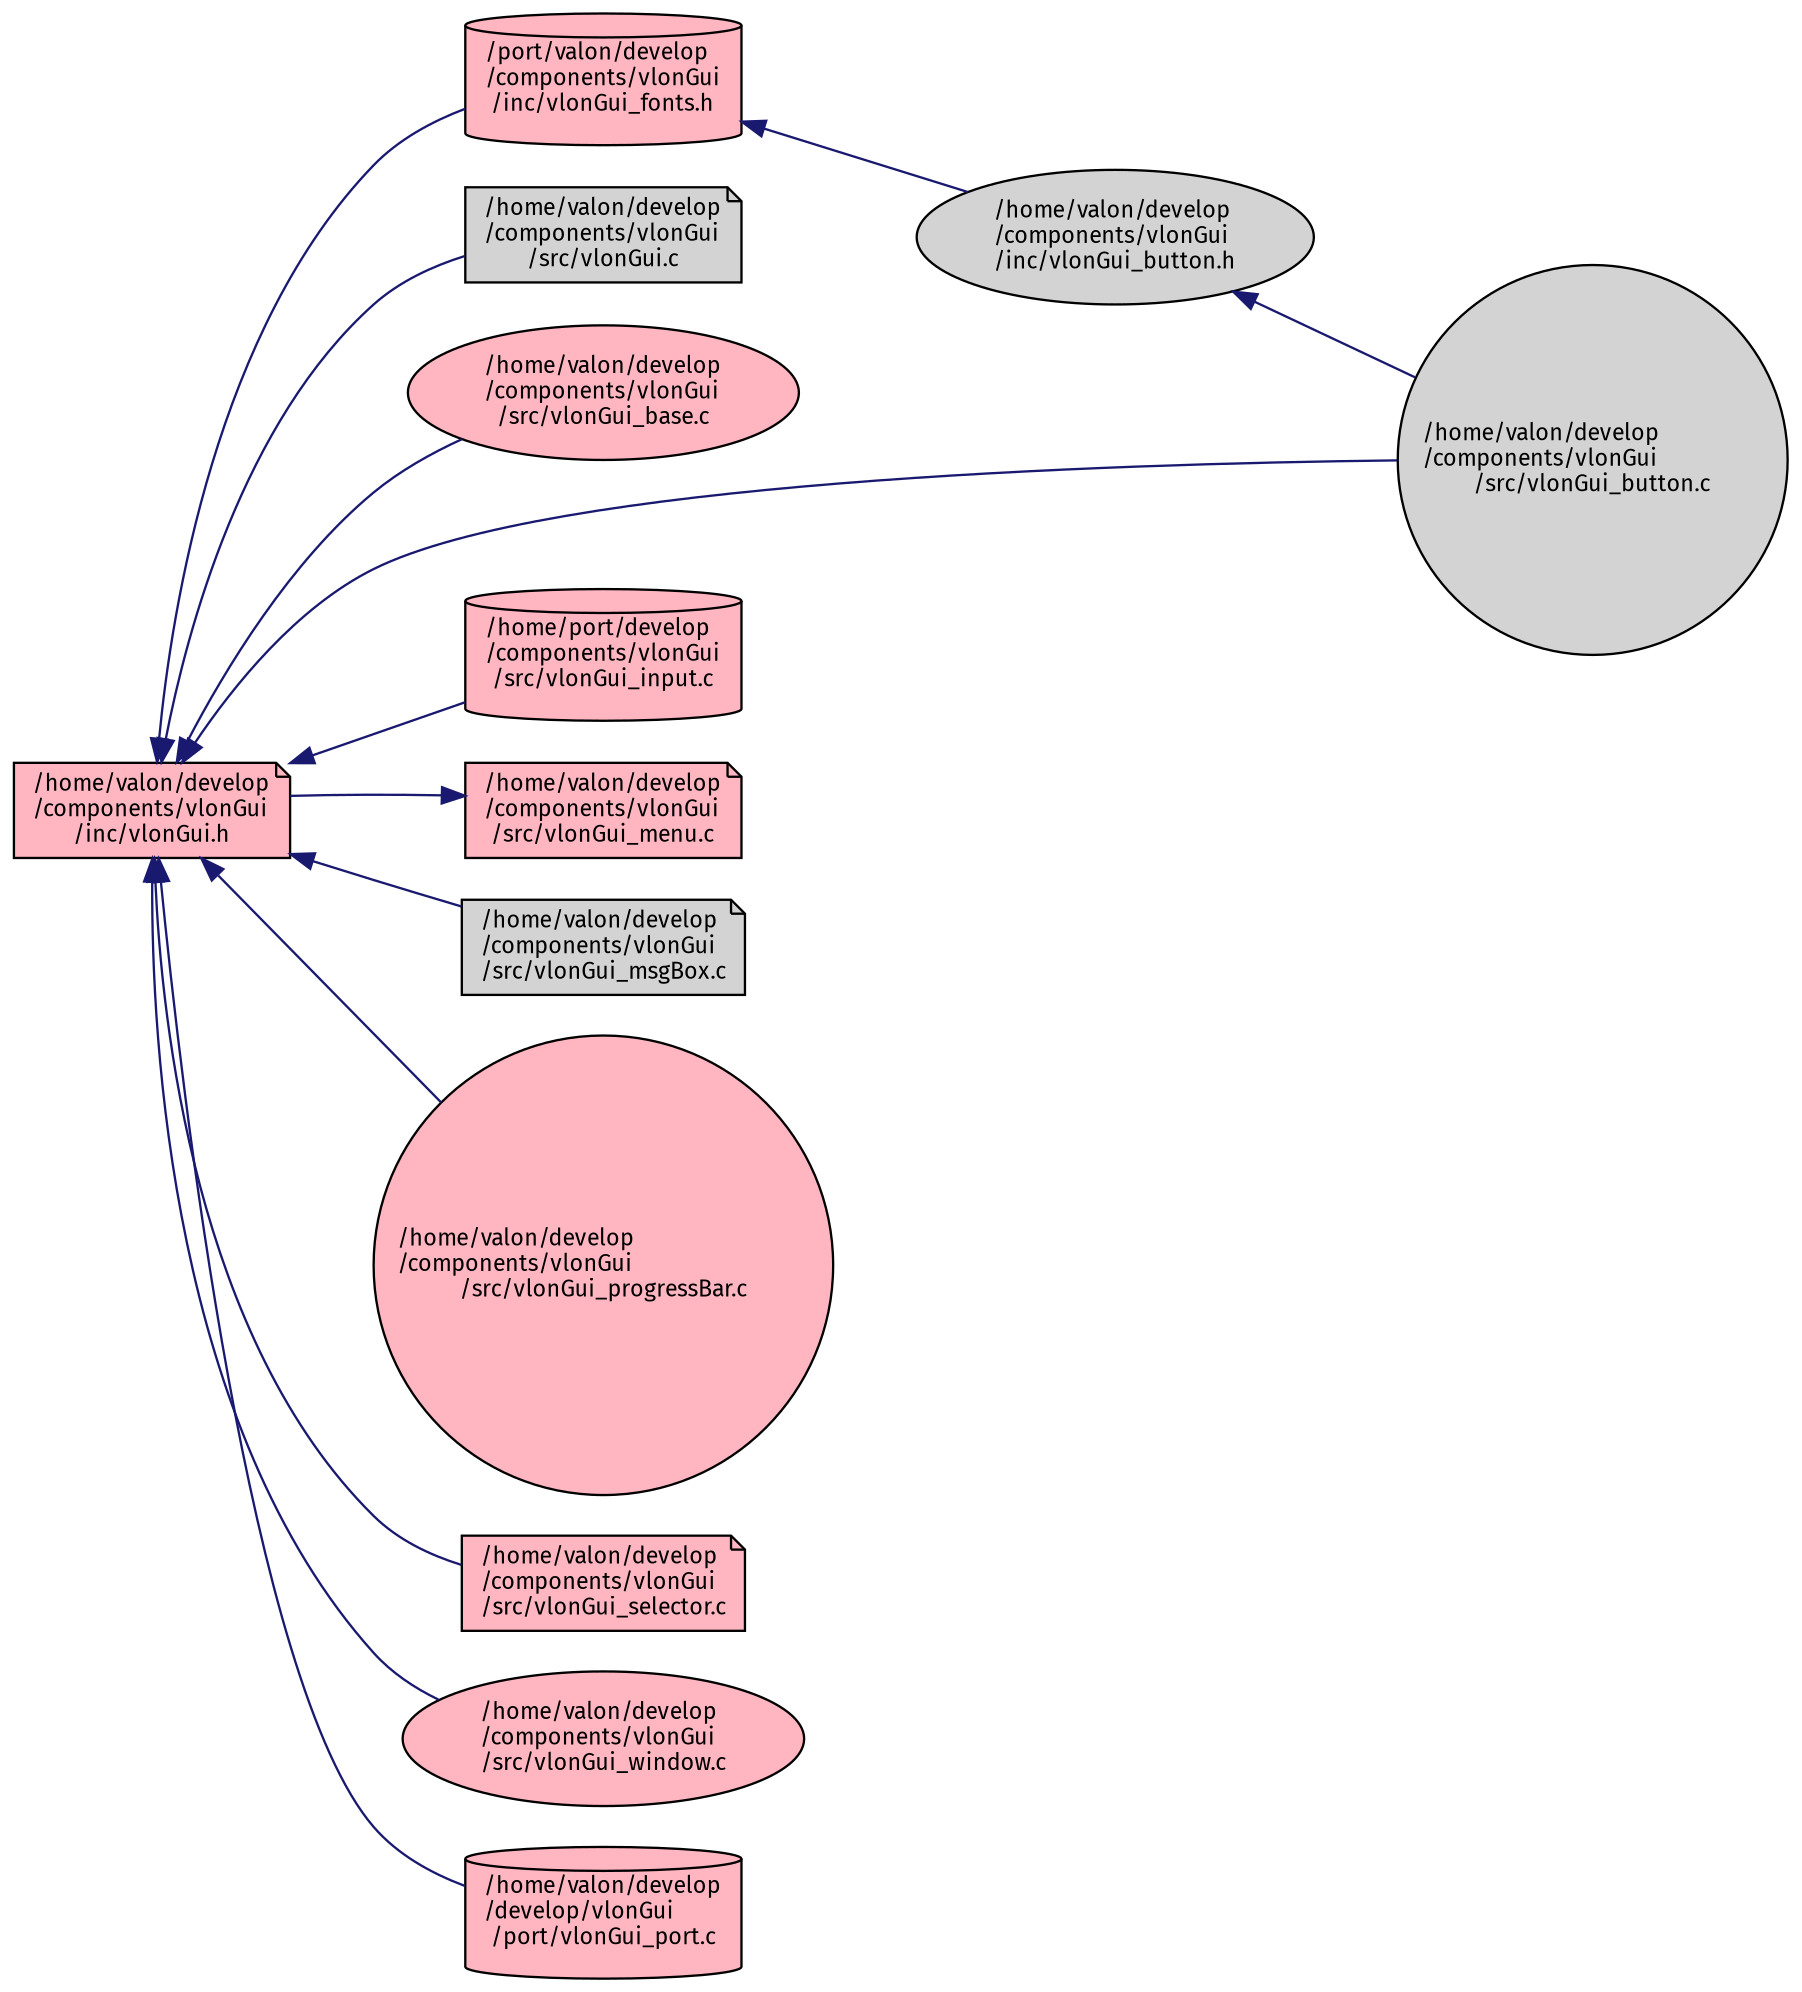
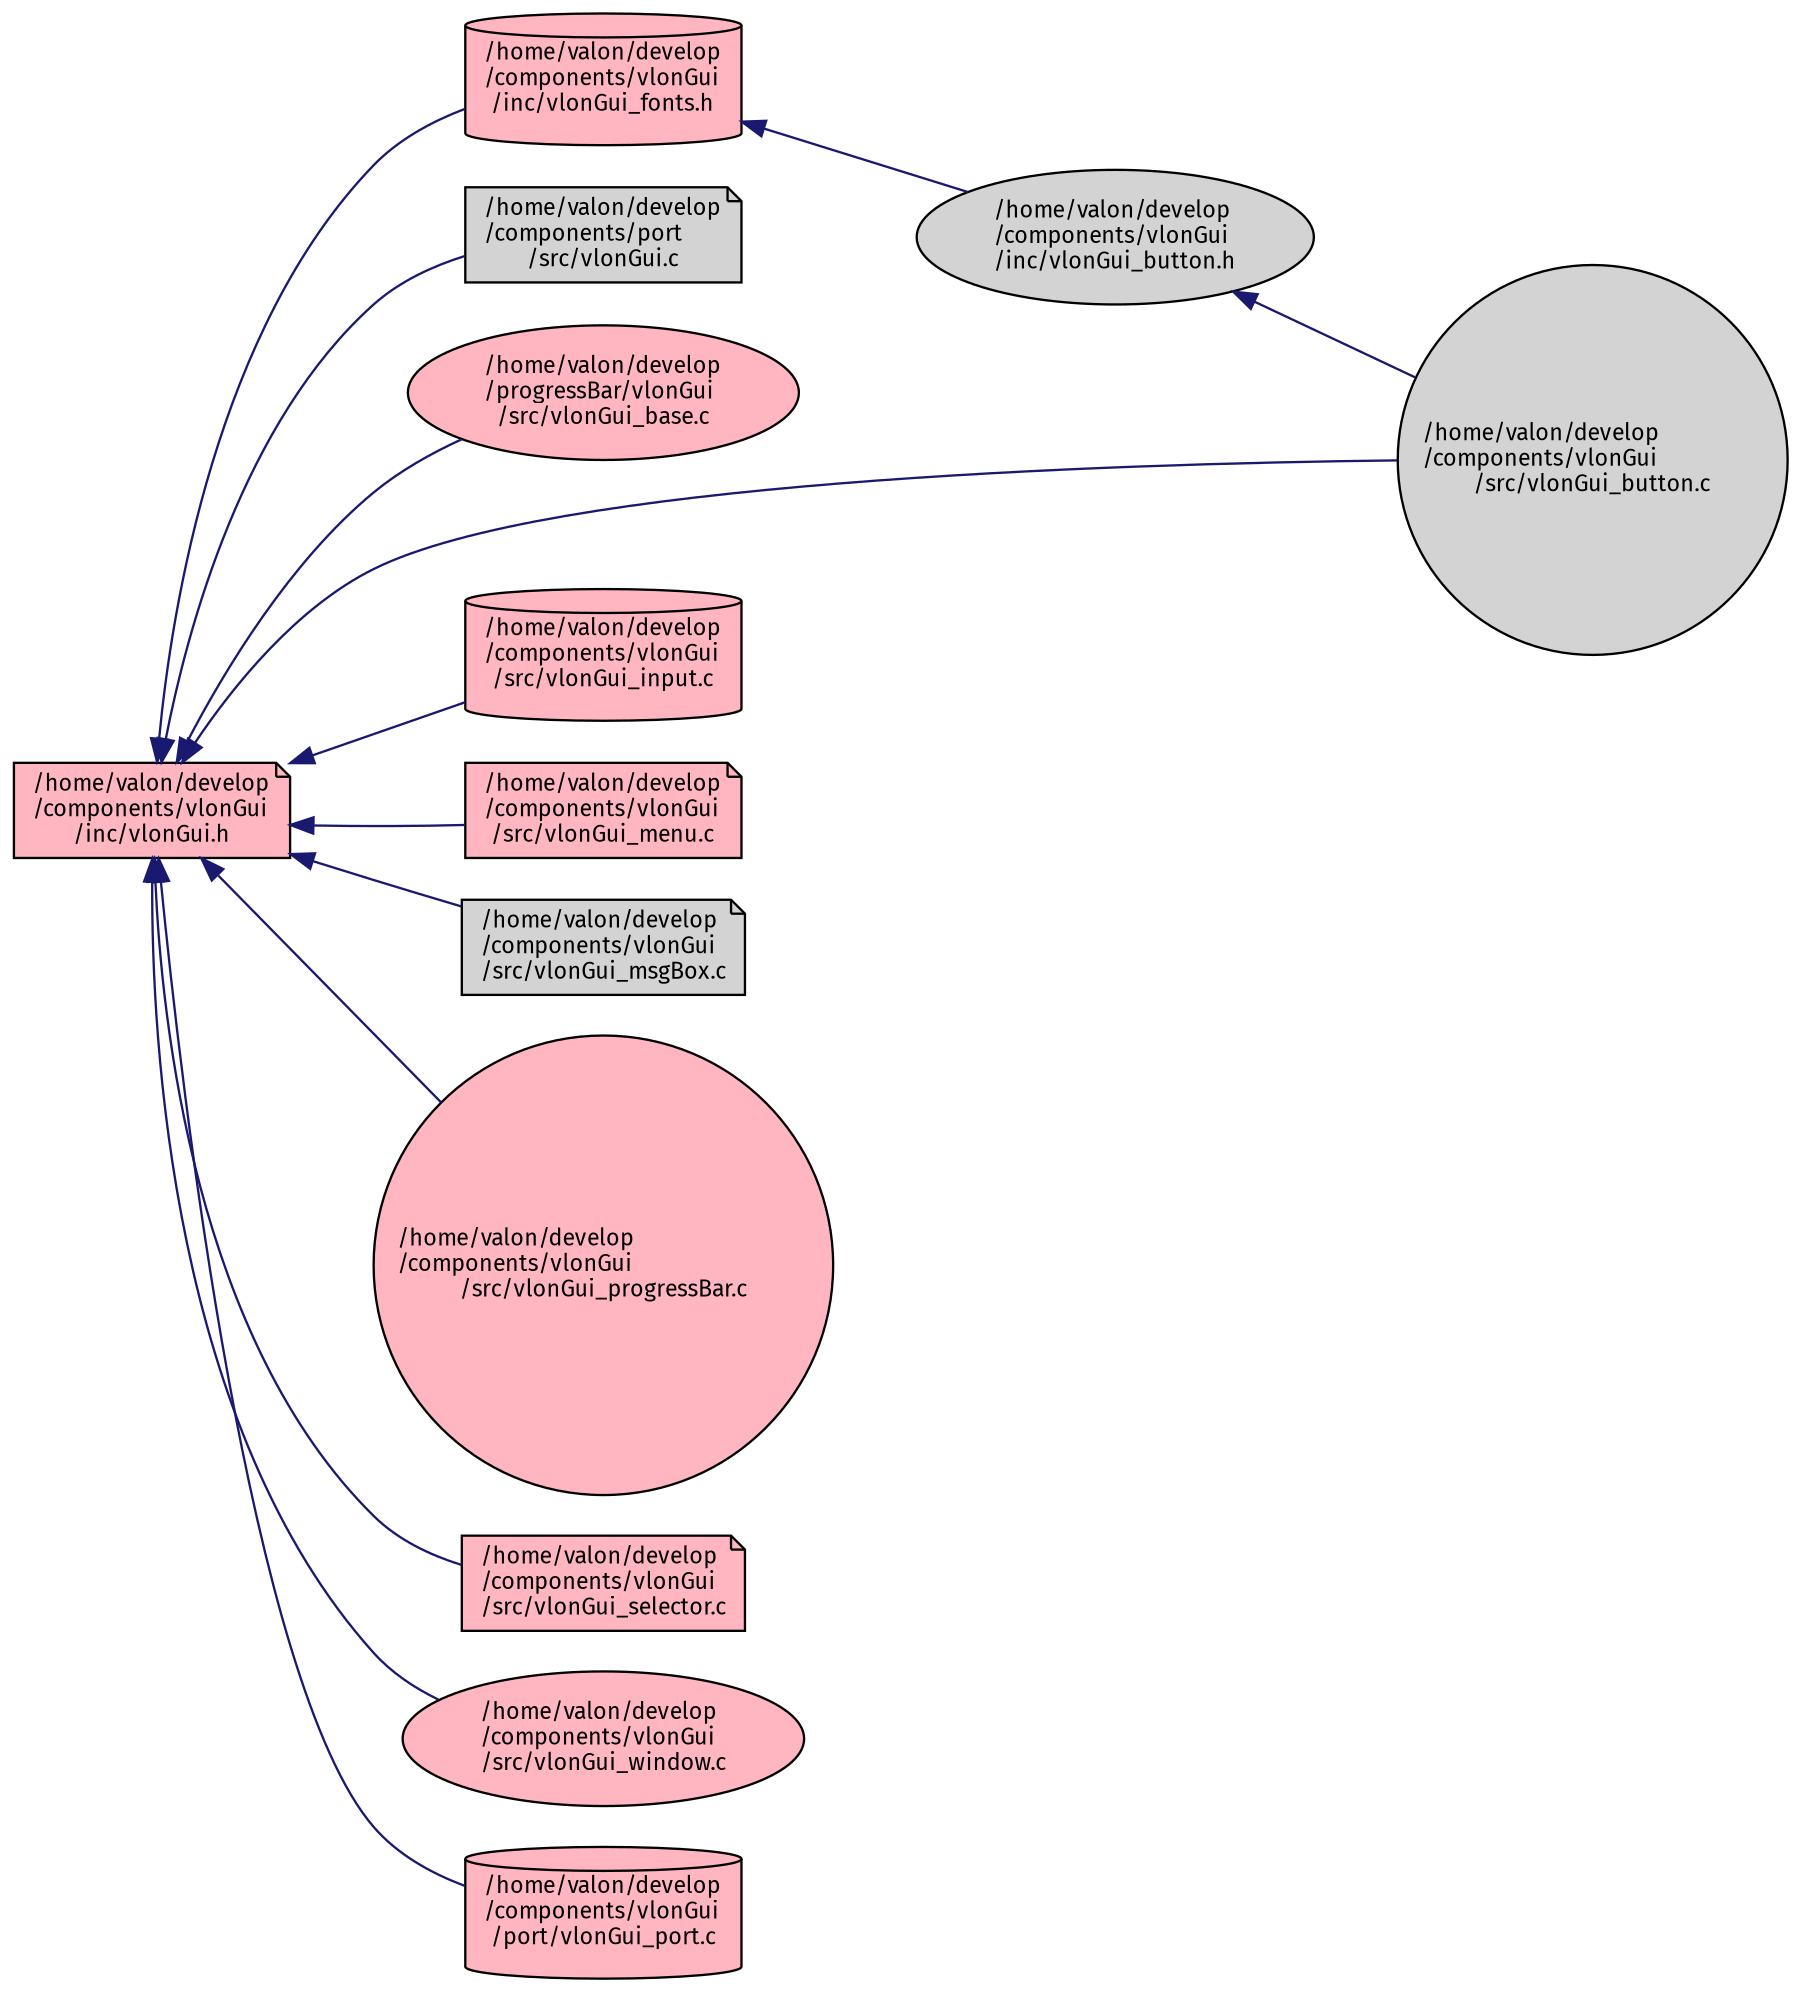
node "/port/valon/develop /components/vlonGui /inc/vlonGui_fonts.h": label "/port/valon/develop /components/vlonGui /inc/vlonGui_fonts.h" -> "/home/valon/develop /components/vlonGui /inc/vlonGui_fonts.h"
node "/home/valon/develop /components/vlonGui /src/vlonGui.c": label "/home/valon/develop /components/vlonGui /src/vlonGui.c" -> "/home/valon/develop /components/port /src/vlonGui.c"
node "/home/valon/develop /components/vlonGui /src/vlonGui_base.c": label "/home/valon/develop /components/vlonGui /src/vlonGui_base.c" -> "/home/valon/develop /progressBar/vlonGui /src/vlonGui_base.c"
node "/home/port/develop /components/vlonGui /src/vlonGui_input.c": label "/home/port/develop /components/vlonGui /src/vlonGui_input.c" -> "/home/valon/develop /components/vlonGui /src/vlonGui_input.c"
edge "/home/valon/develop /components/vlonGui /inc/vlonGui.h" -> "/home/valon/develop /components/vlonGui /src/vlonGui_menu.c": reversed
node "/home/valon/develop /develop/vlonGui /port/vlonGui_port.c": label "/home/valon/develop /develop/vlonGui /port/vlonGui_port.c" -> "/home/valon/develop /components/vlonGui /port/vlonGui_port.c"
